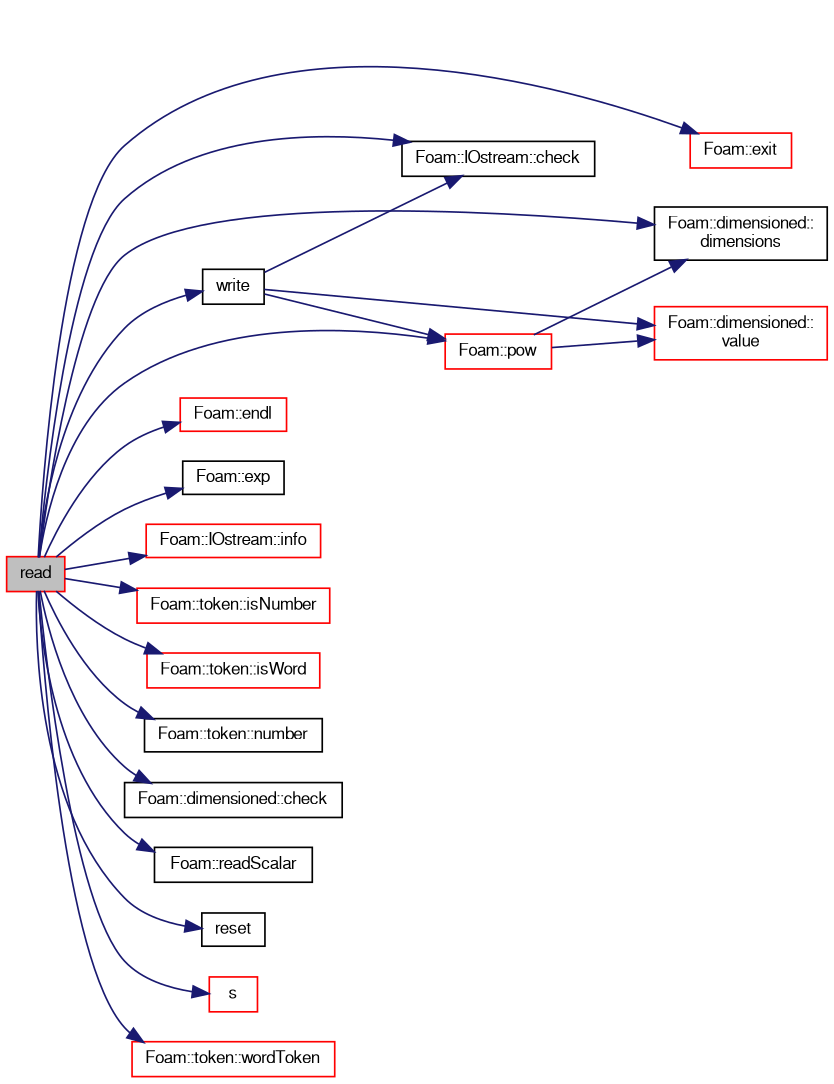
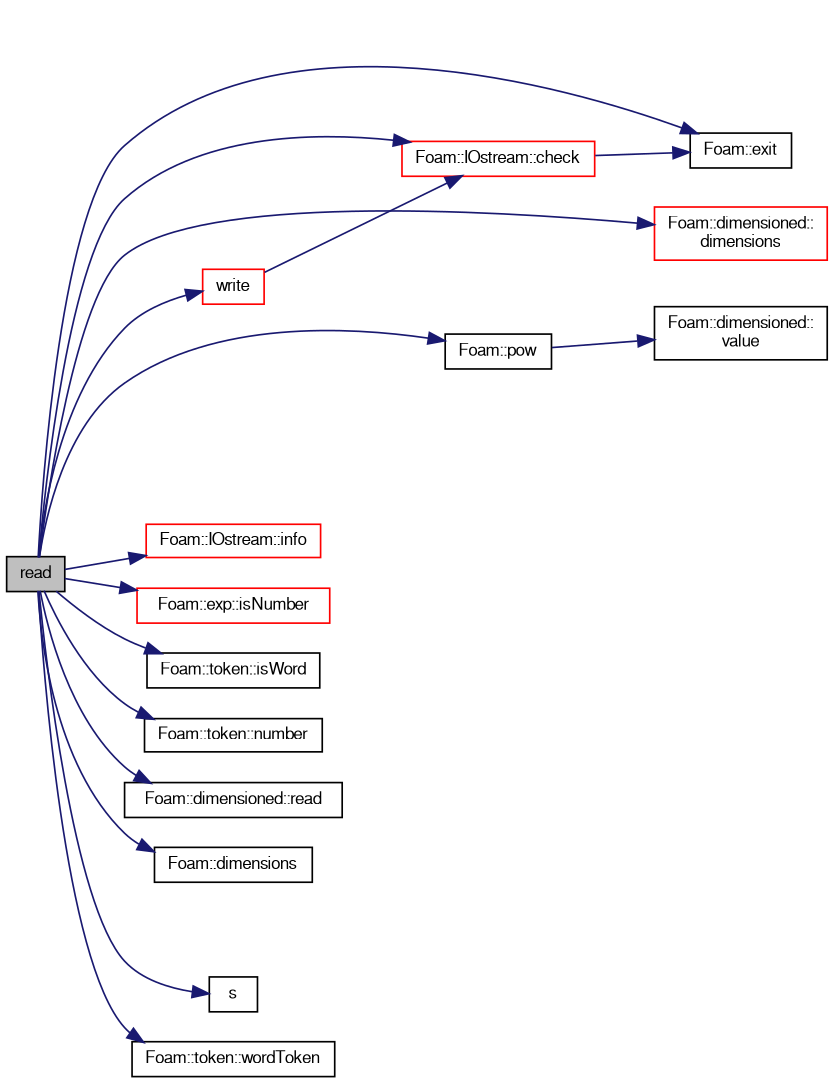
node "Foam::exit": color red -> black
edge "Foam::IOstream::check" -> "Foam::exit": added
node "Foam::IOstream::check": color black -> red
node "Foam::dimensioned:: dimensions": color black -> red
node "write": color black -> red
edge "Foam::pow" -> "Foam::dimensioned:: dimensions": removed
edge "write" -> "Foam::dimensioned:: value": removed
edge "write" -> "Foam::pow": removed
node "Foam::dimensioned:: value": color red -> black
node "Foam::pow": color red -> black
node "Foam::endl": removed
node "Foam::exp": removed
node "read": color red -> black
node "Foam::token::isNumber": label "Foam::token::isNumber" -> "Foam::exp::isNumber"
node "Foam::token::isWord": color red -> black
node "Foam::dimensioned::check": label "Foam::dimensioned::check" -> "Foam::dimensioned::read"
node "Foam::readScalar": label "Foam::readScalar" -> "Foam::dimensions"
node "reset": removed
node "s": color red -> black
node "Foam::token::wordToken": color red -> black
